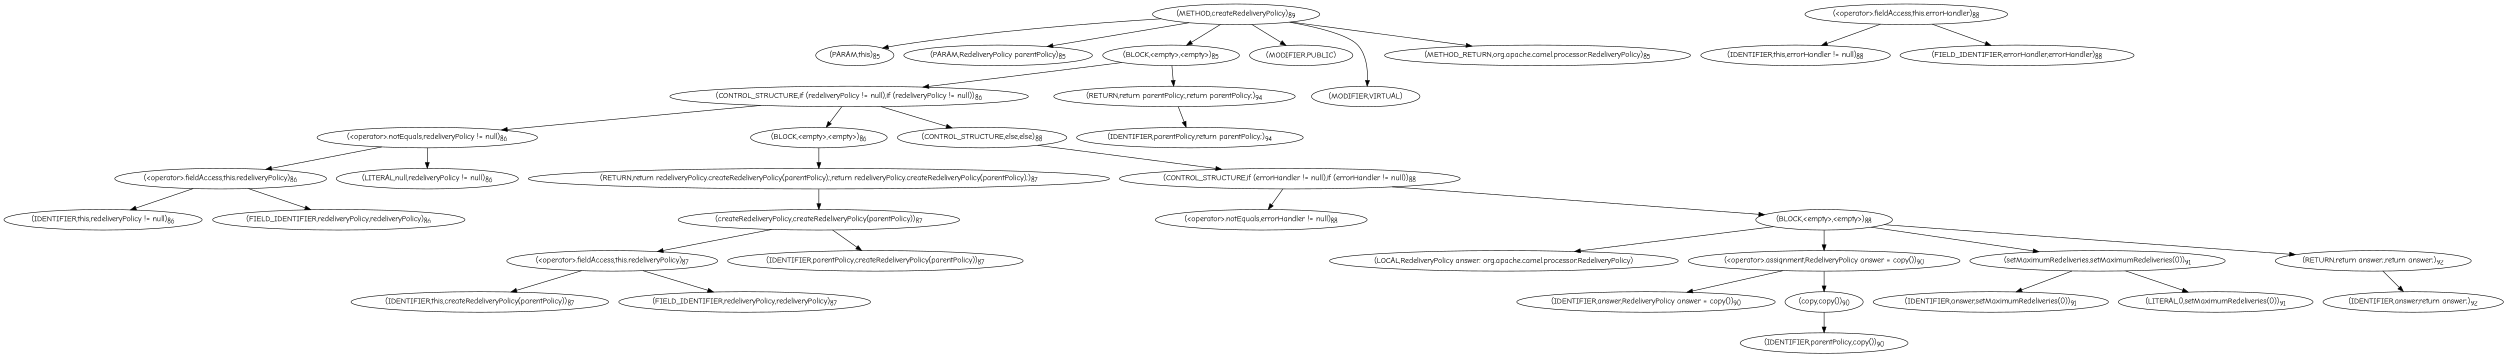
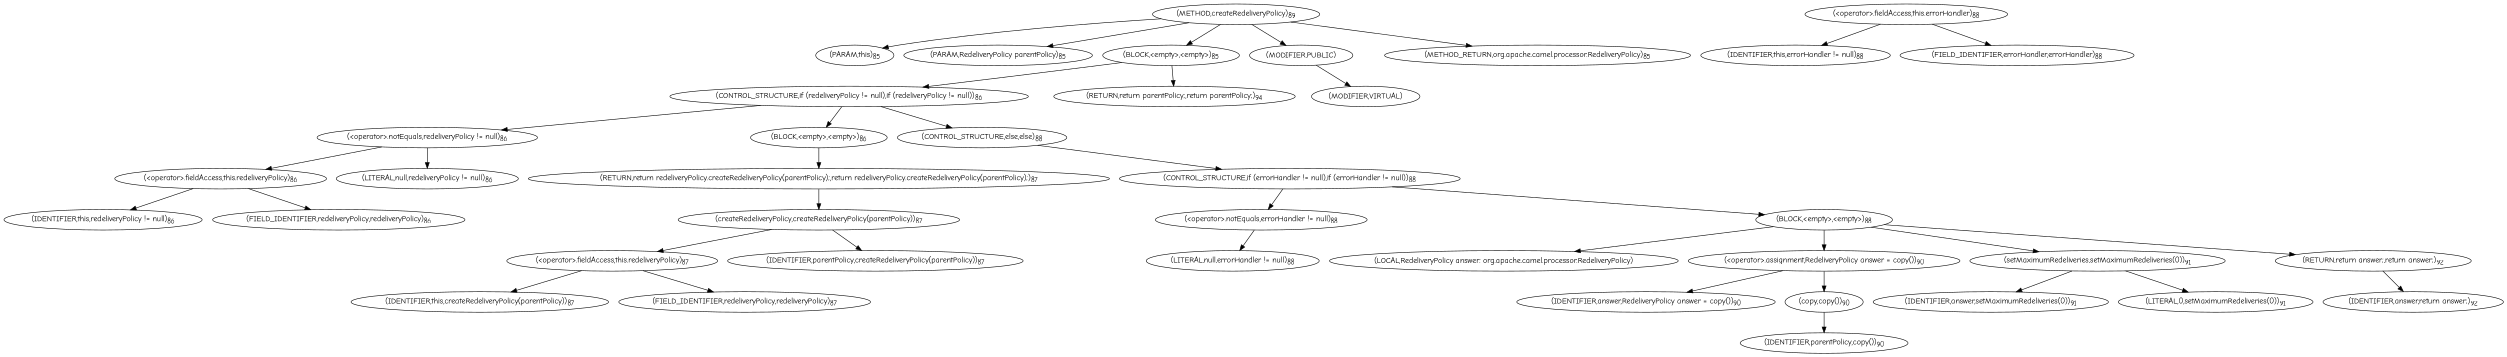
edge "(METHOD,createRedeliveryPolicy)" -> "(MODIFIER,VIRTUAL)": now "(MODIFIER,PUBLIC)" -> "(MODIFIER,VIRTUAL)"
node "(IDENTIFIER,parentPolicy,return parentPolicy;)": removed
node "(LITERAL,null,errorHandler != null)": added
